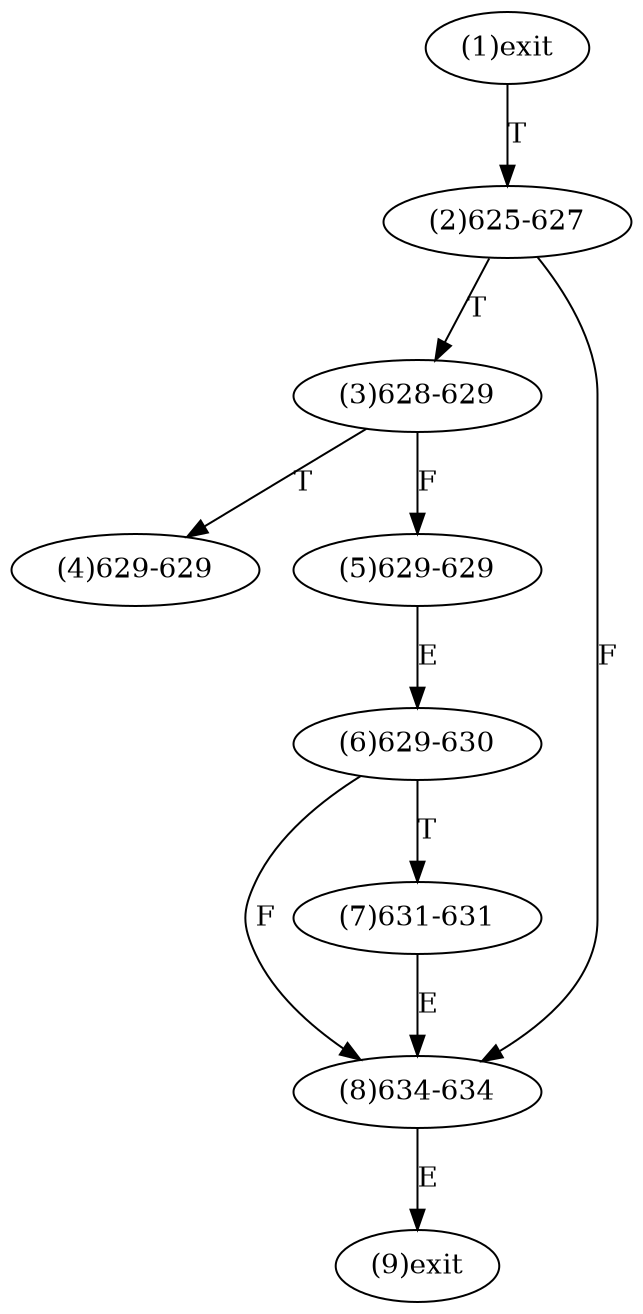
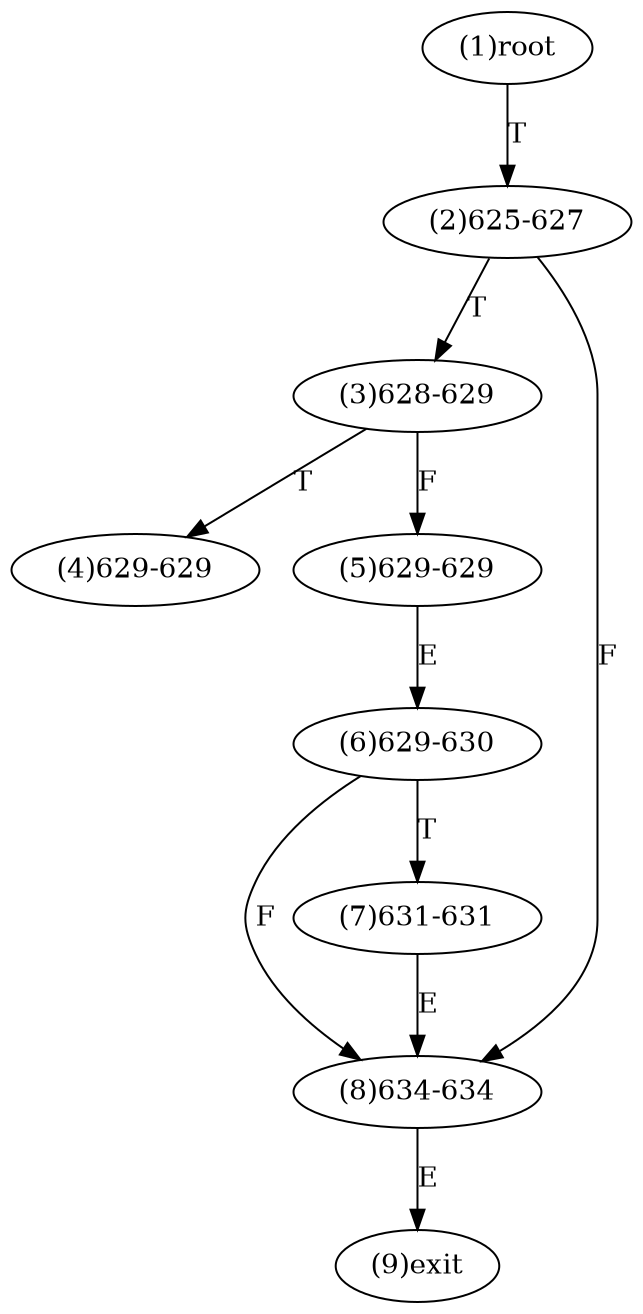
node "(1)exit": label "(1)exit" -> "(1)root"
